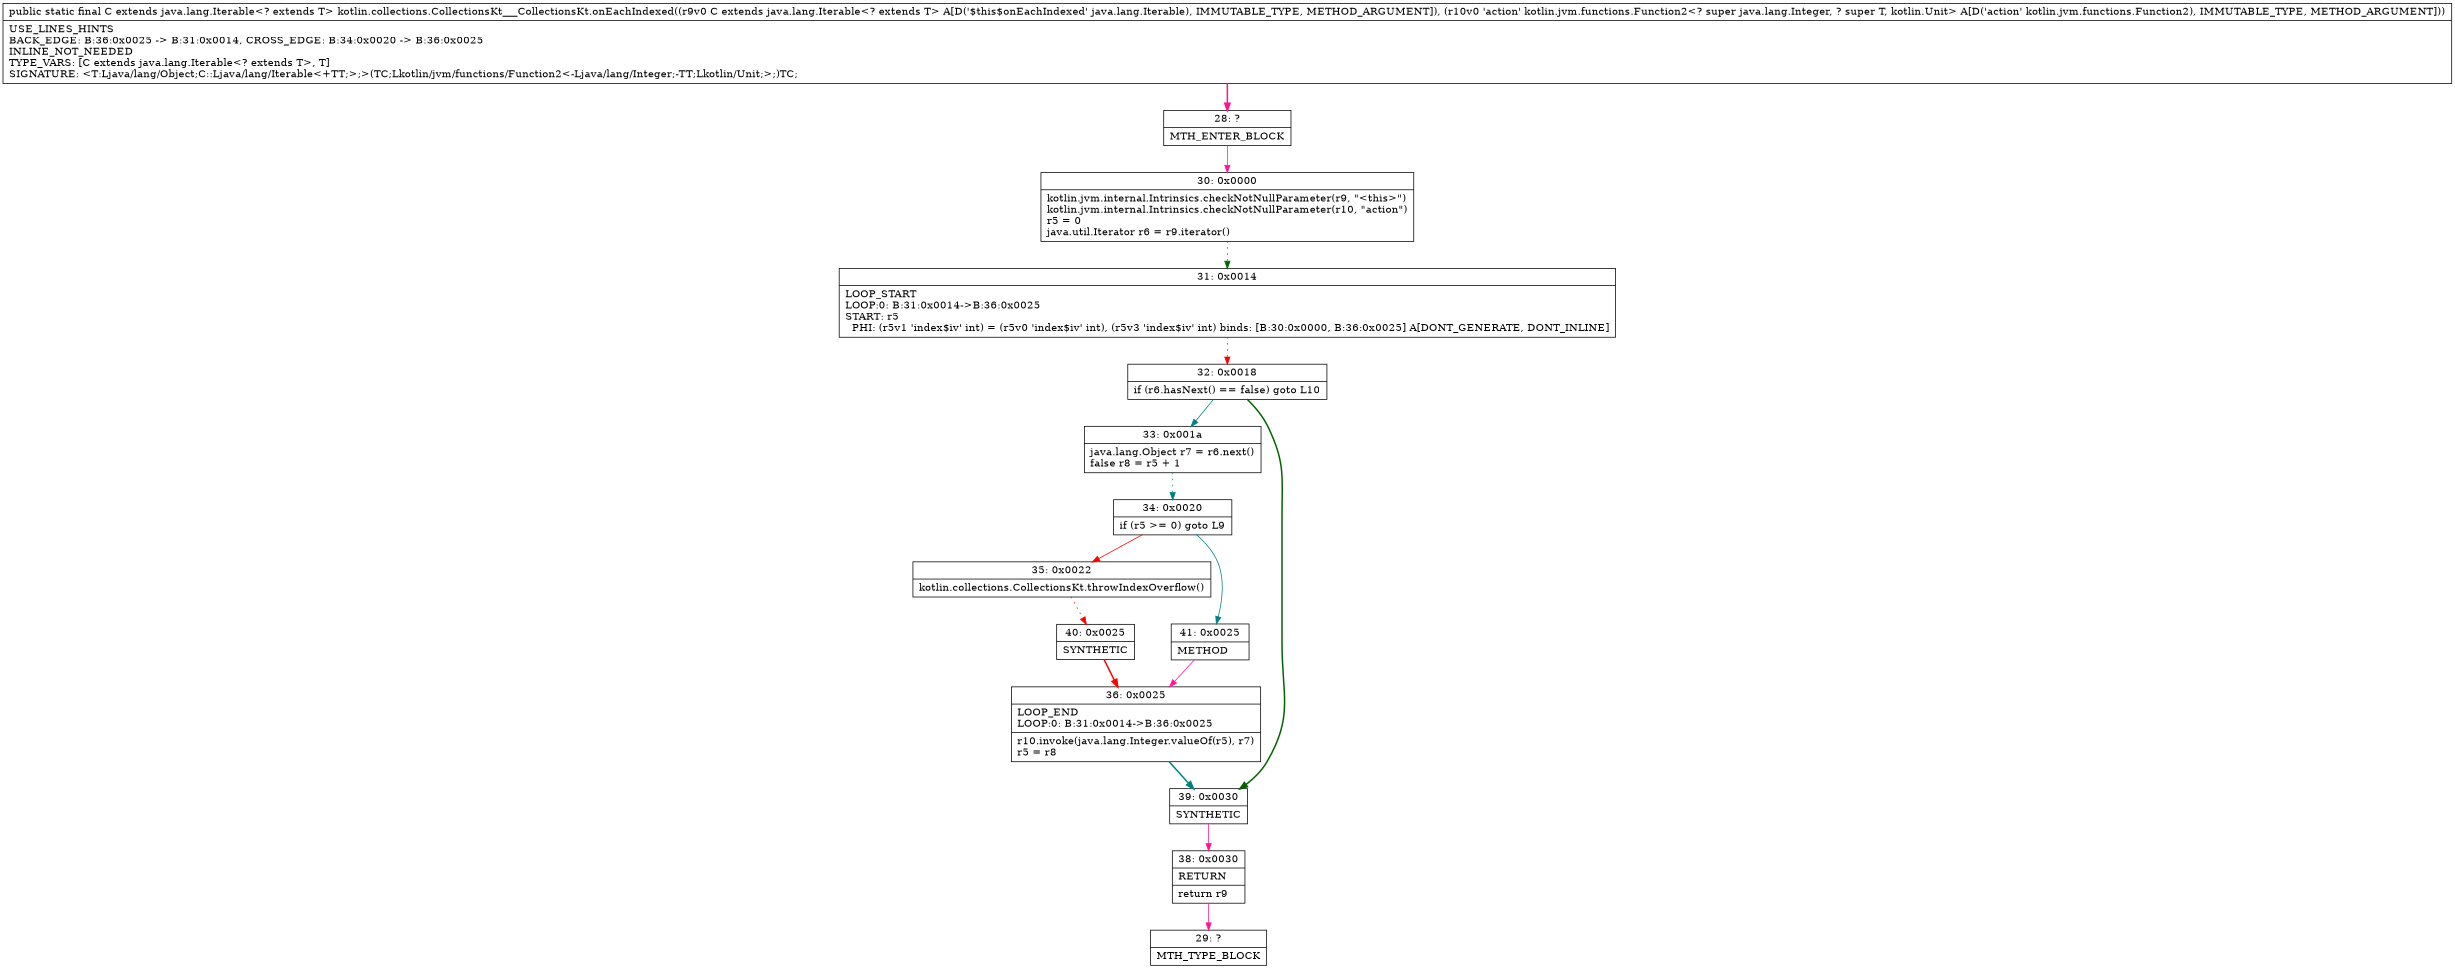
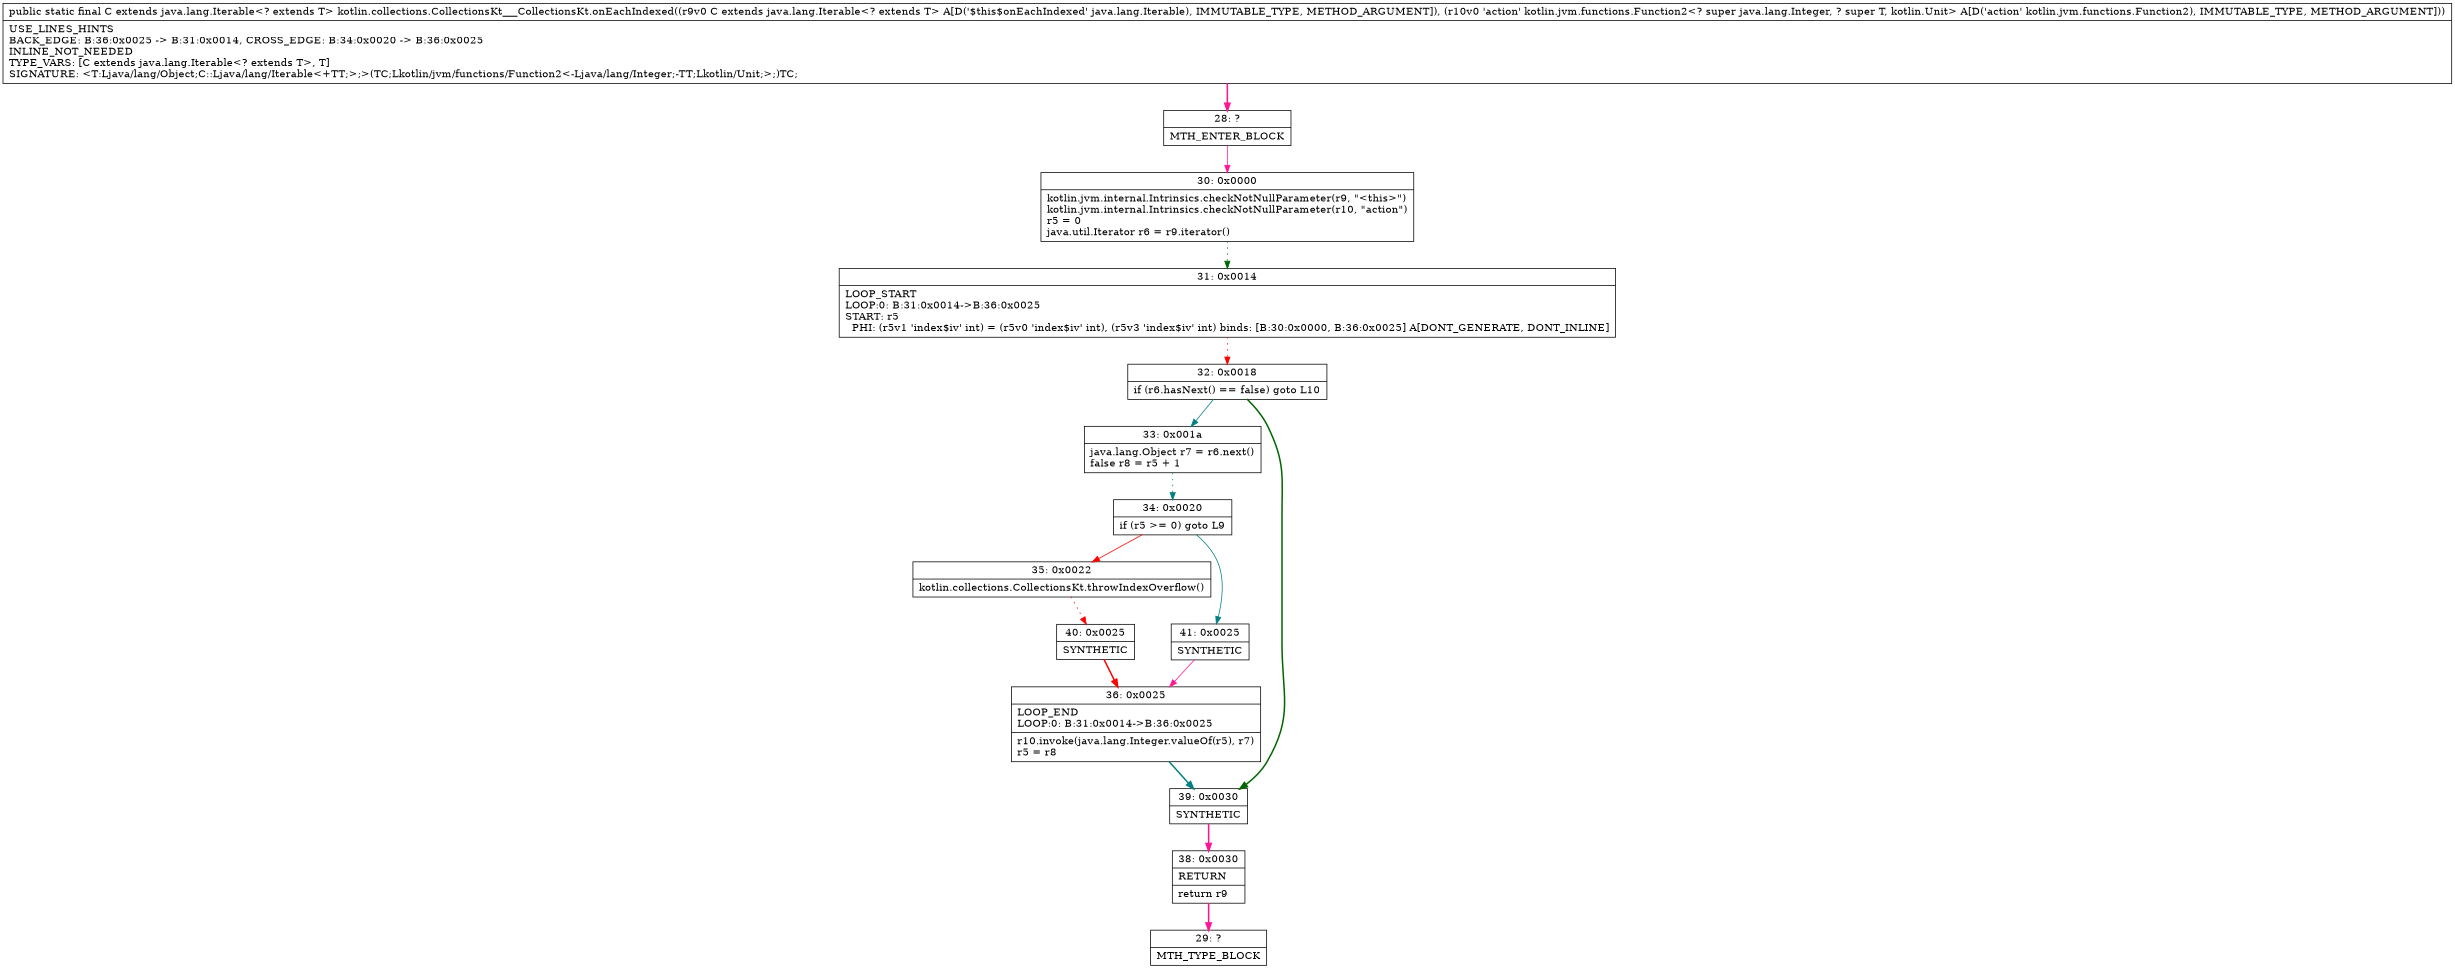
node "41: 0x0025": text "METHOD" -> "SYNTHETIC"
edge "39: 0x0030" -> "38: 0x0030": style solid -> bold
edge "38: 0x0030" -> "29: ?": style solid -> bold
